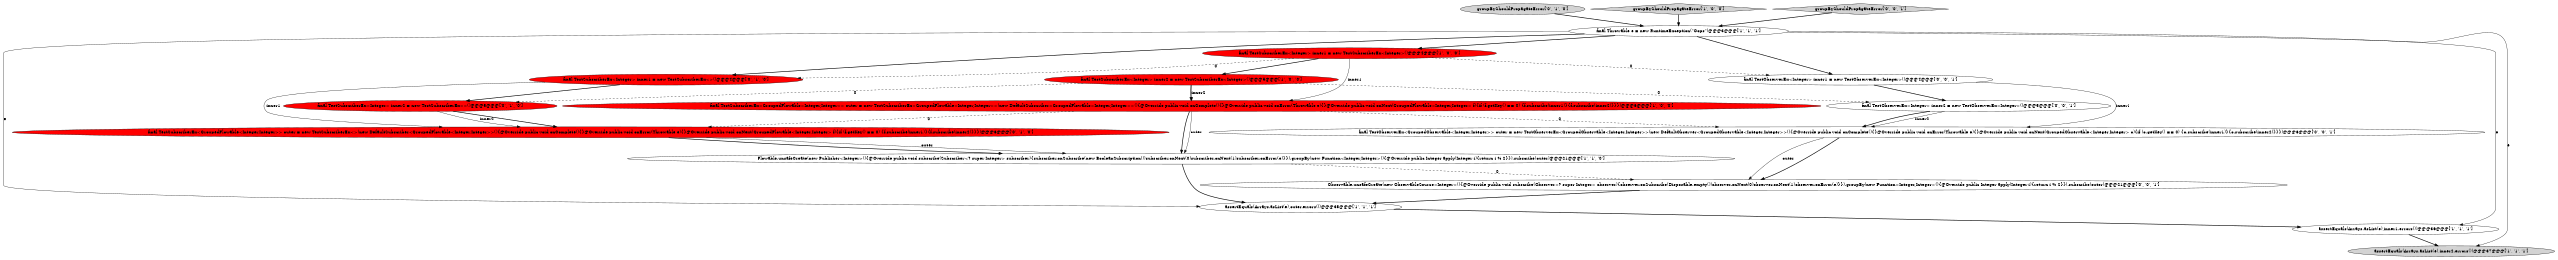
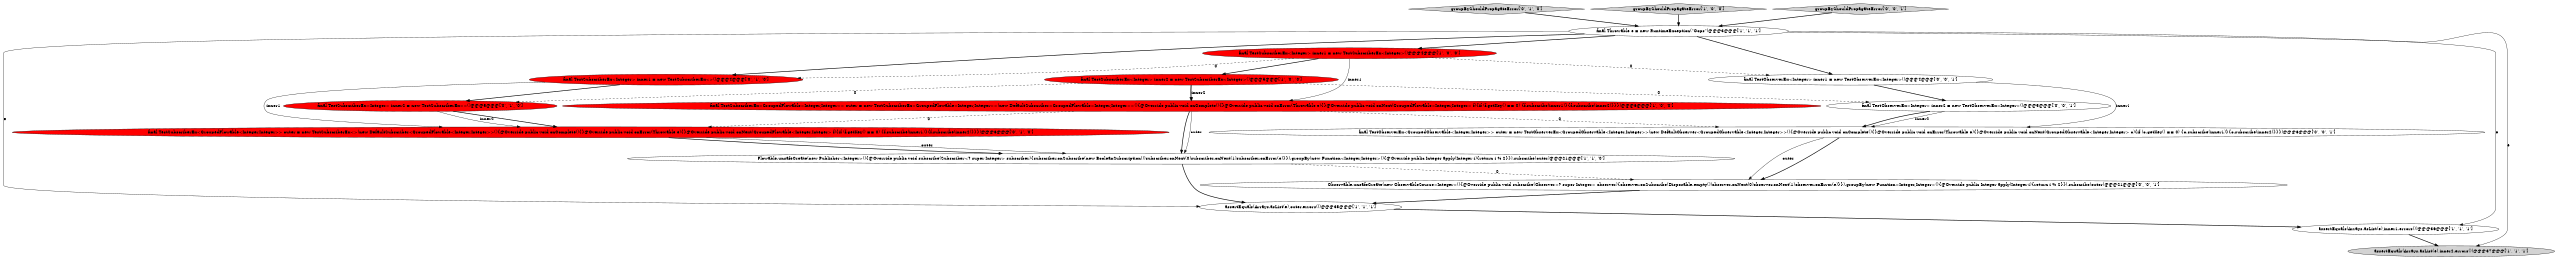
node "groupByShouldPropagateError['0', '1', '0']": shape ellipse -> diamond
